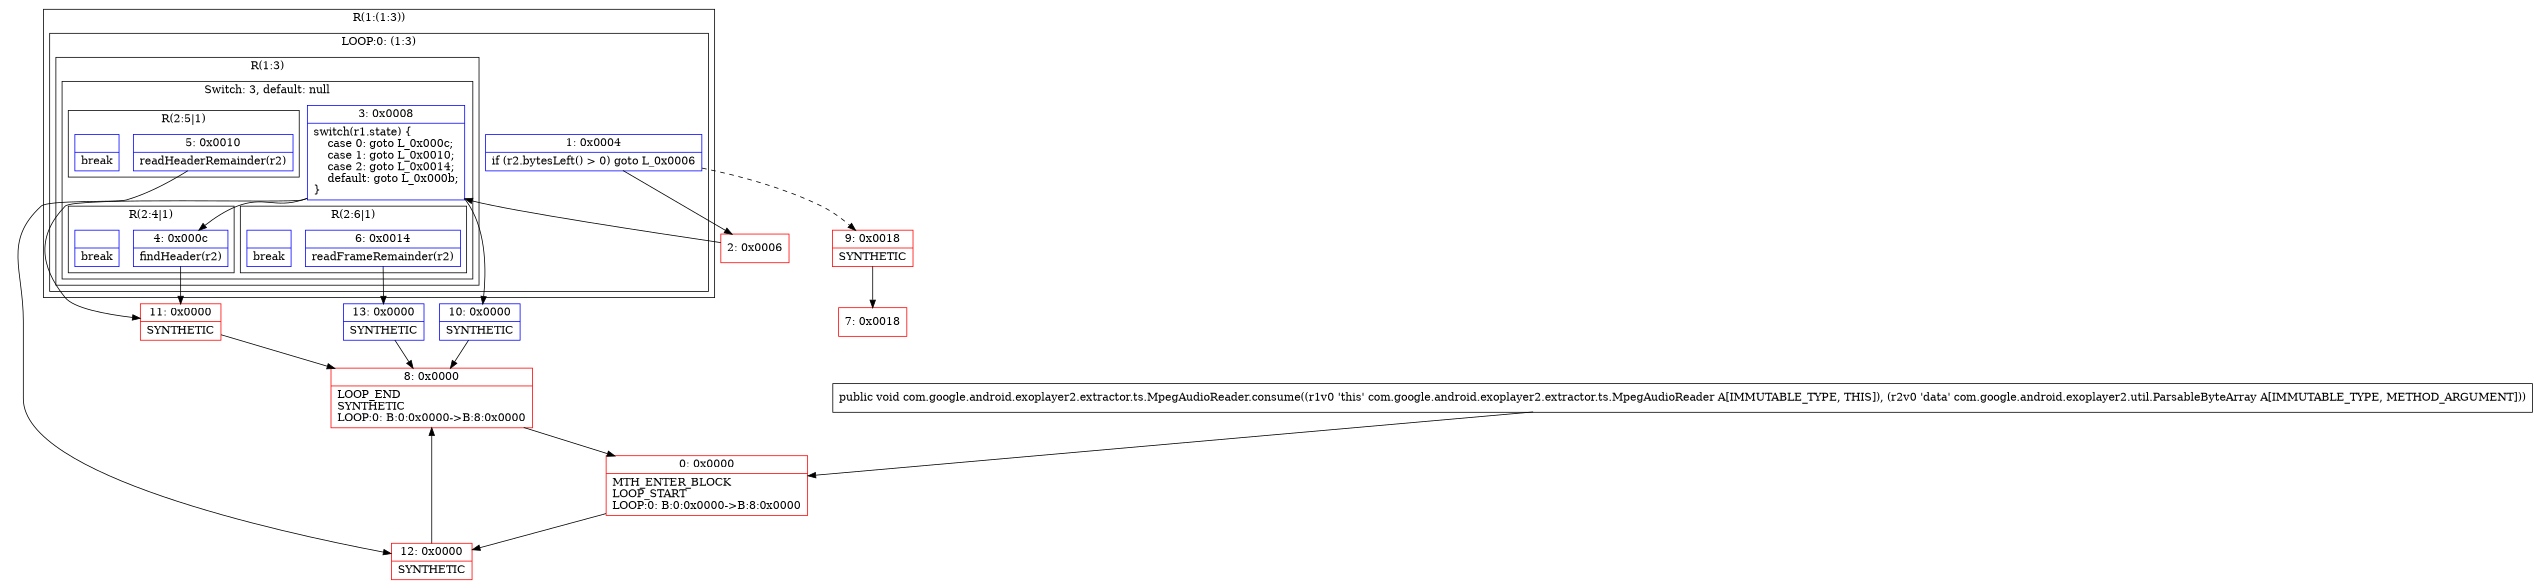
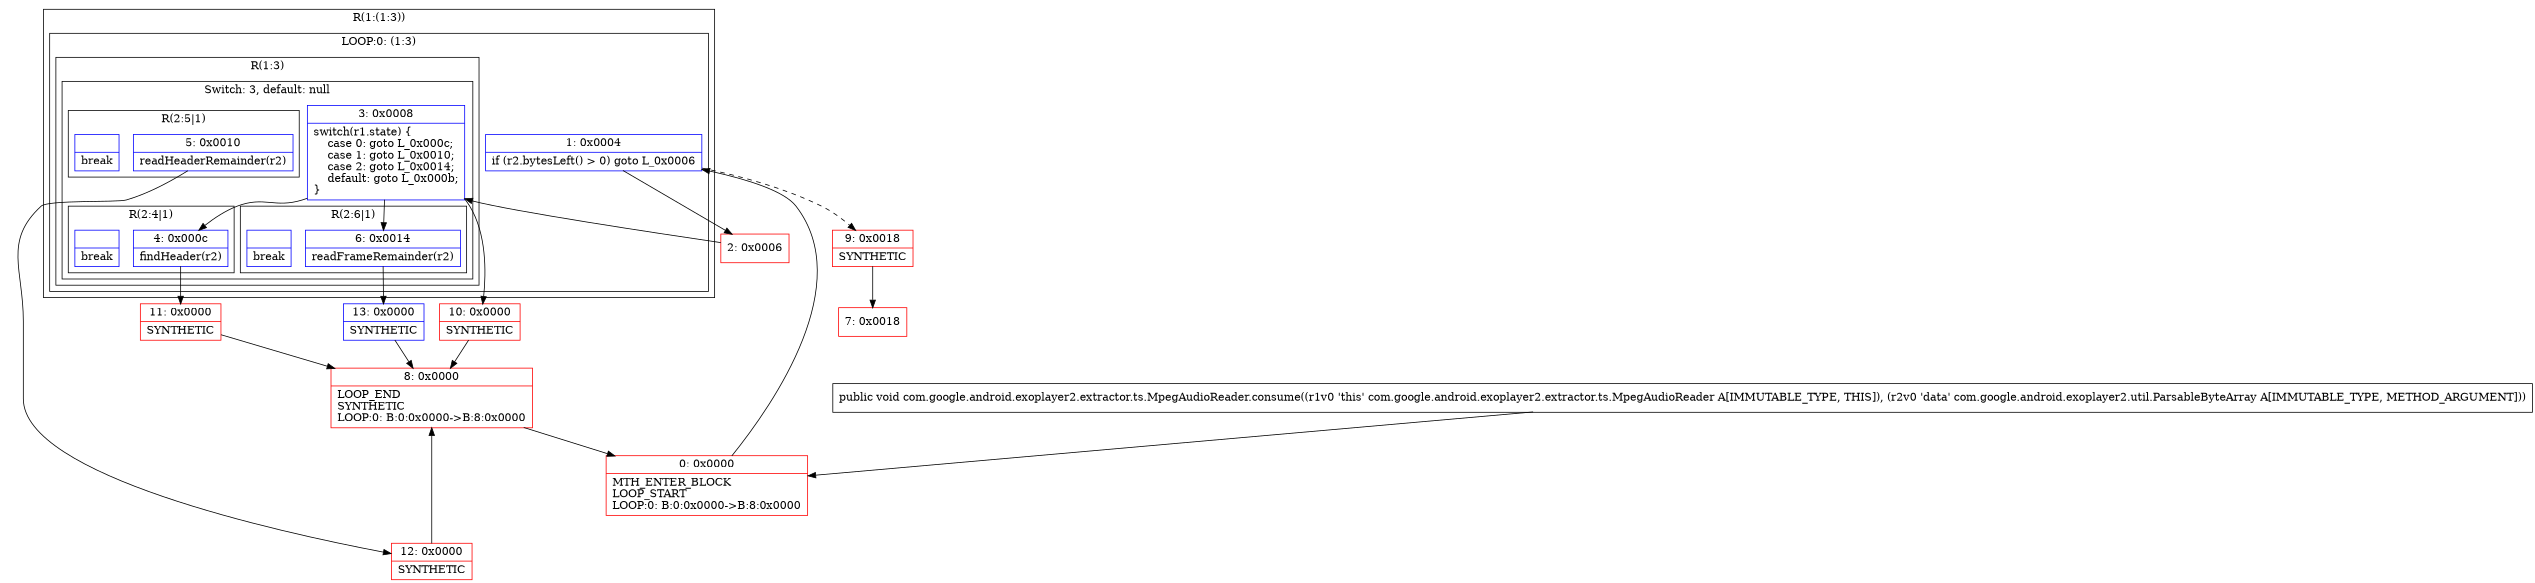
edge "3: 0x0008" -> "11: 0x0000": now "3: 0x0008" -> "6: 0x0014"
node "10: 0x0000": color blue -> red
edge "0: 0x0000" -> "12: 0x0000": now "0: 0x0000" -> "1: 0x0004"
